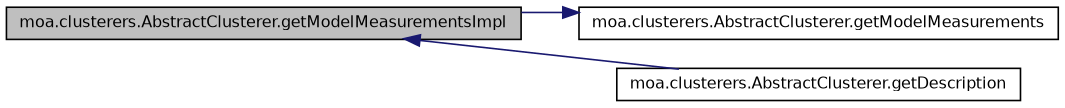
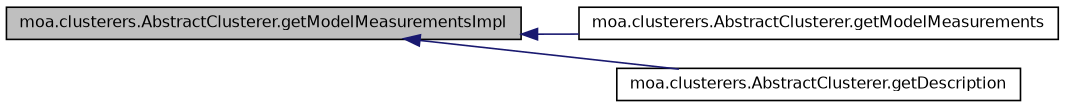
edge "moa.clusterers.AbstractClusterer.getModelMeasurementsImpl" -> "moa.clusterers.AbstractClusterer.getModelMeasurements": reversed
